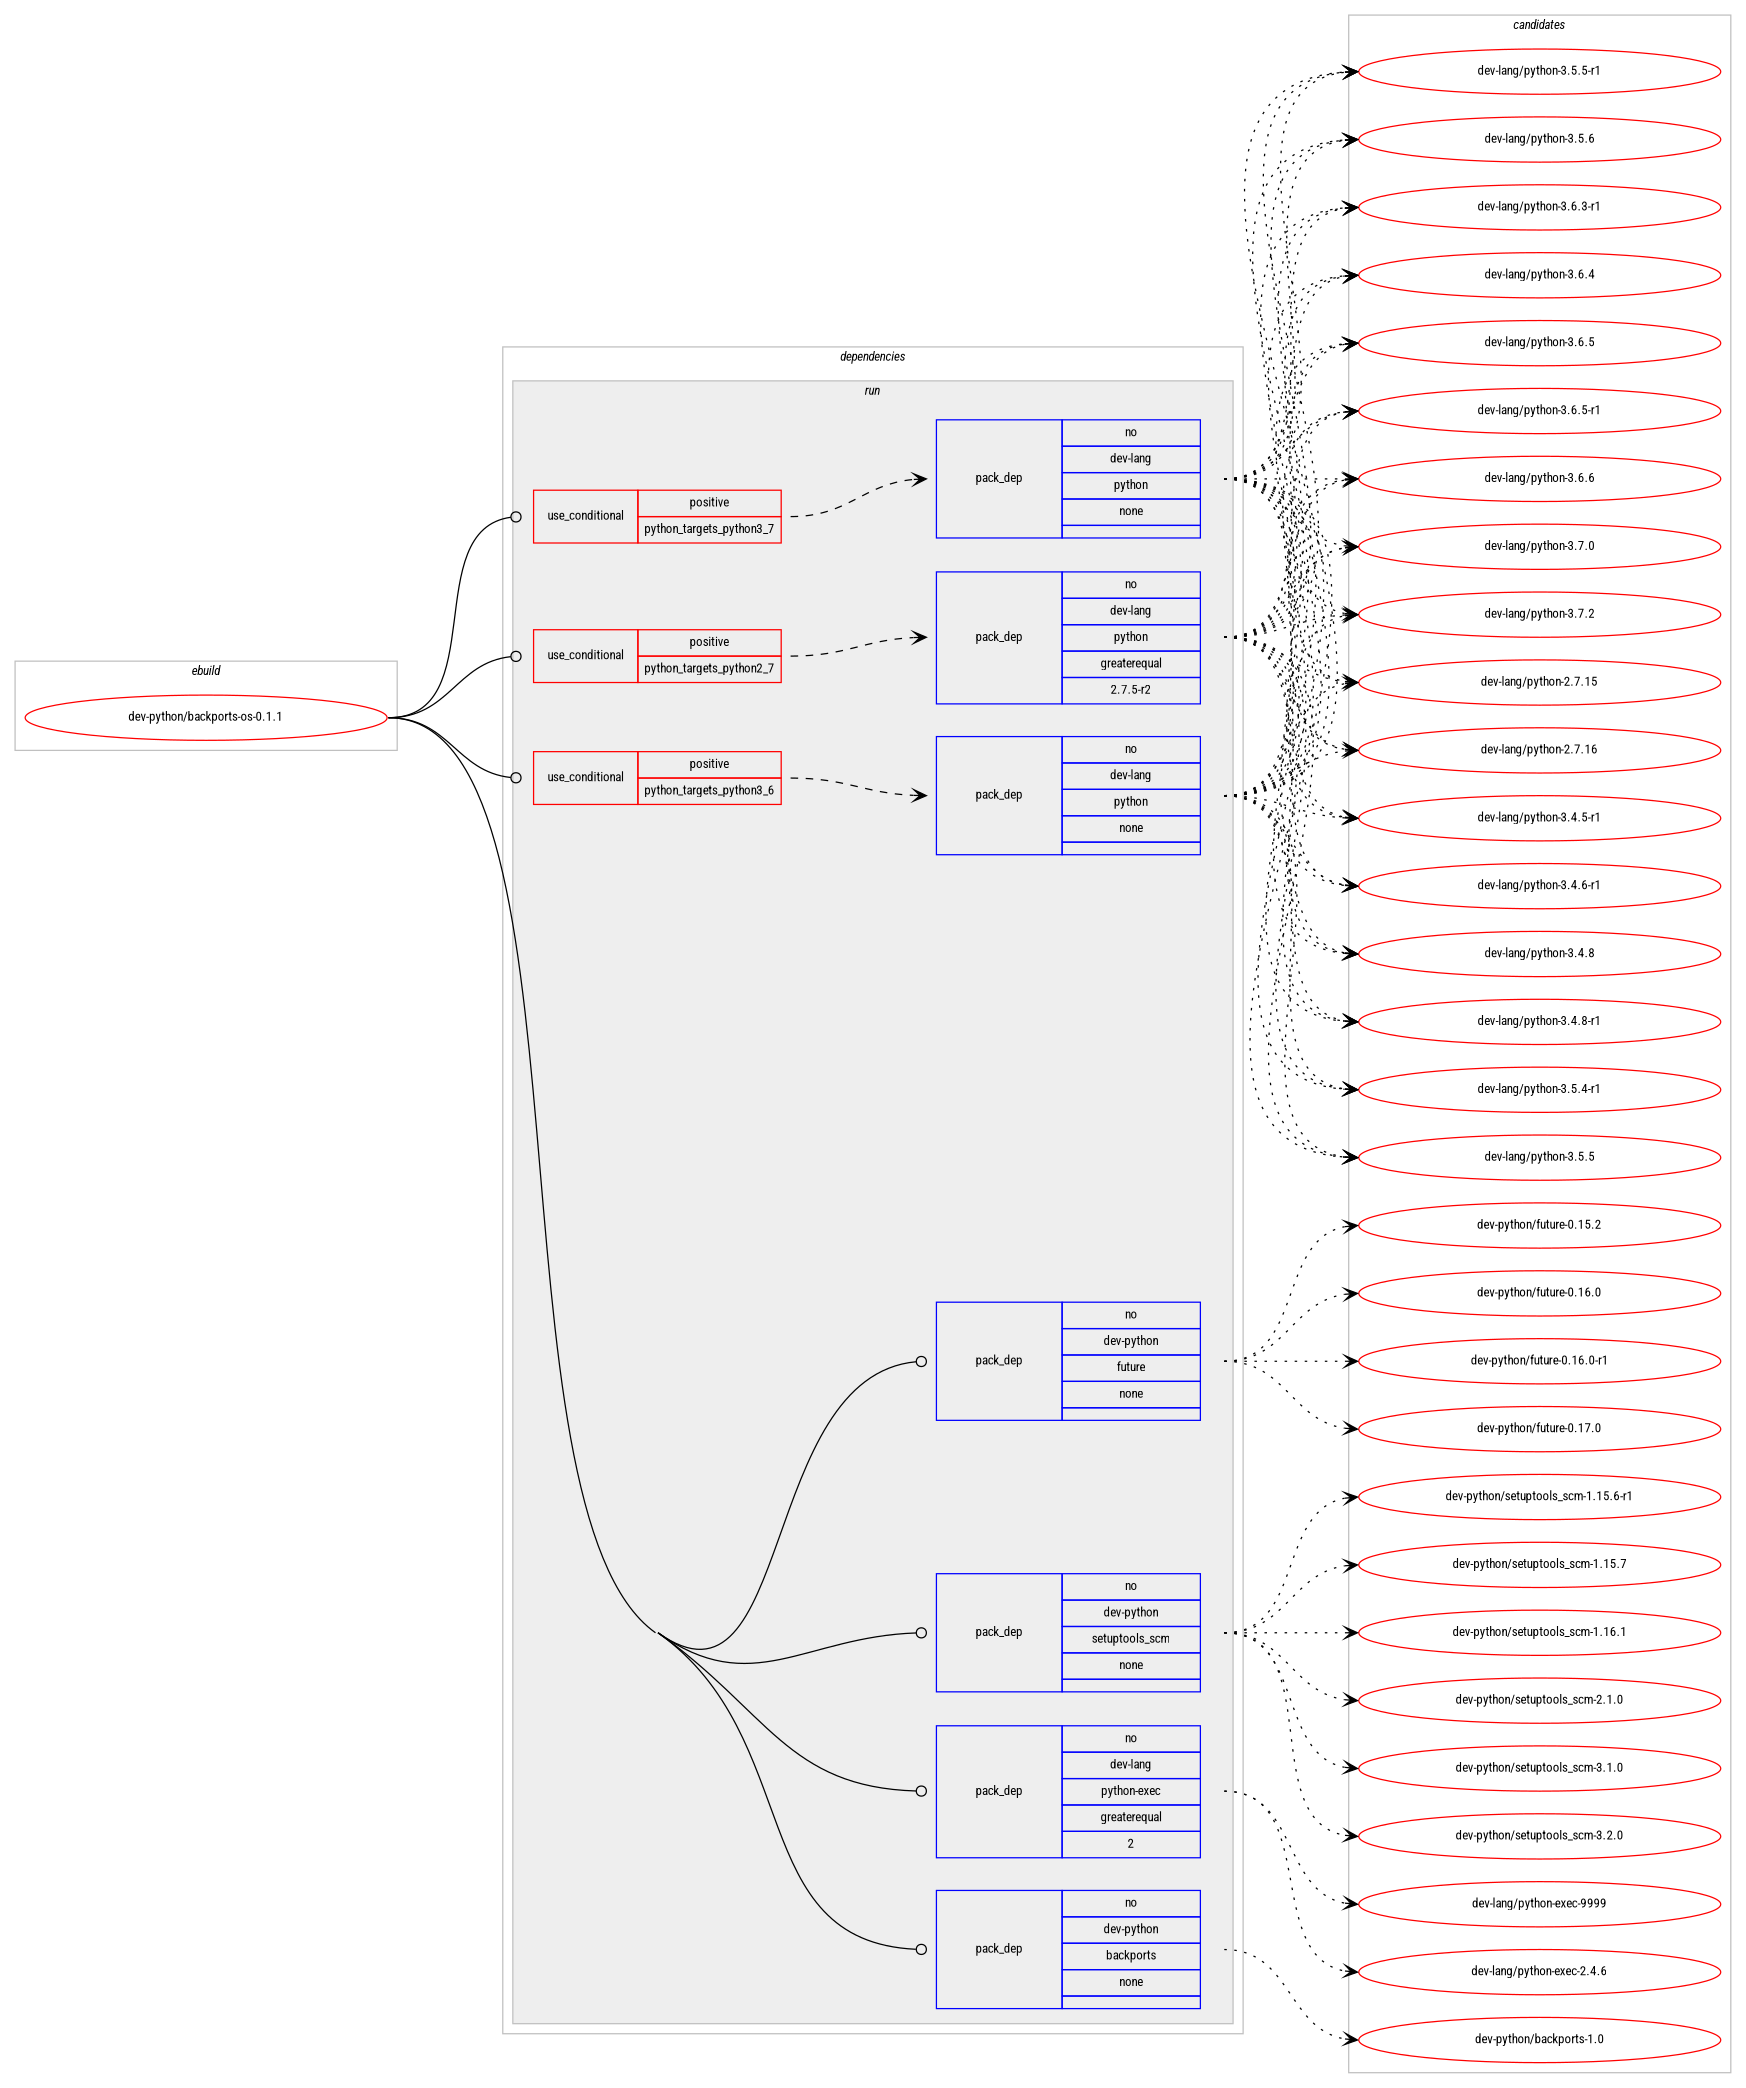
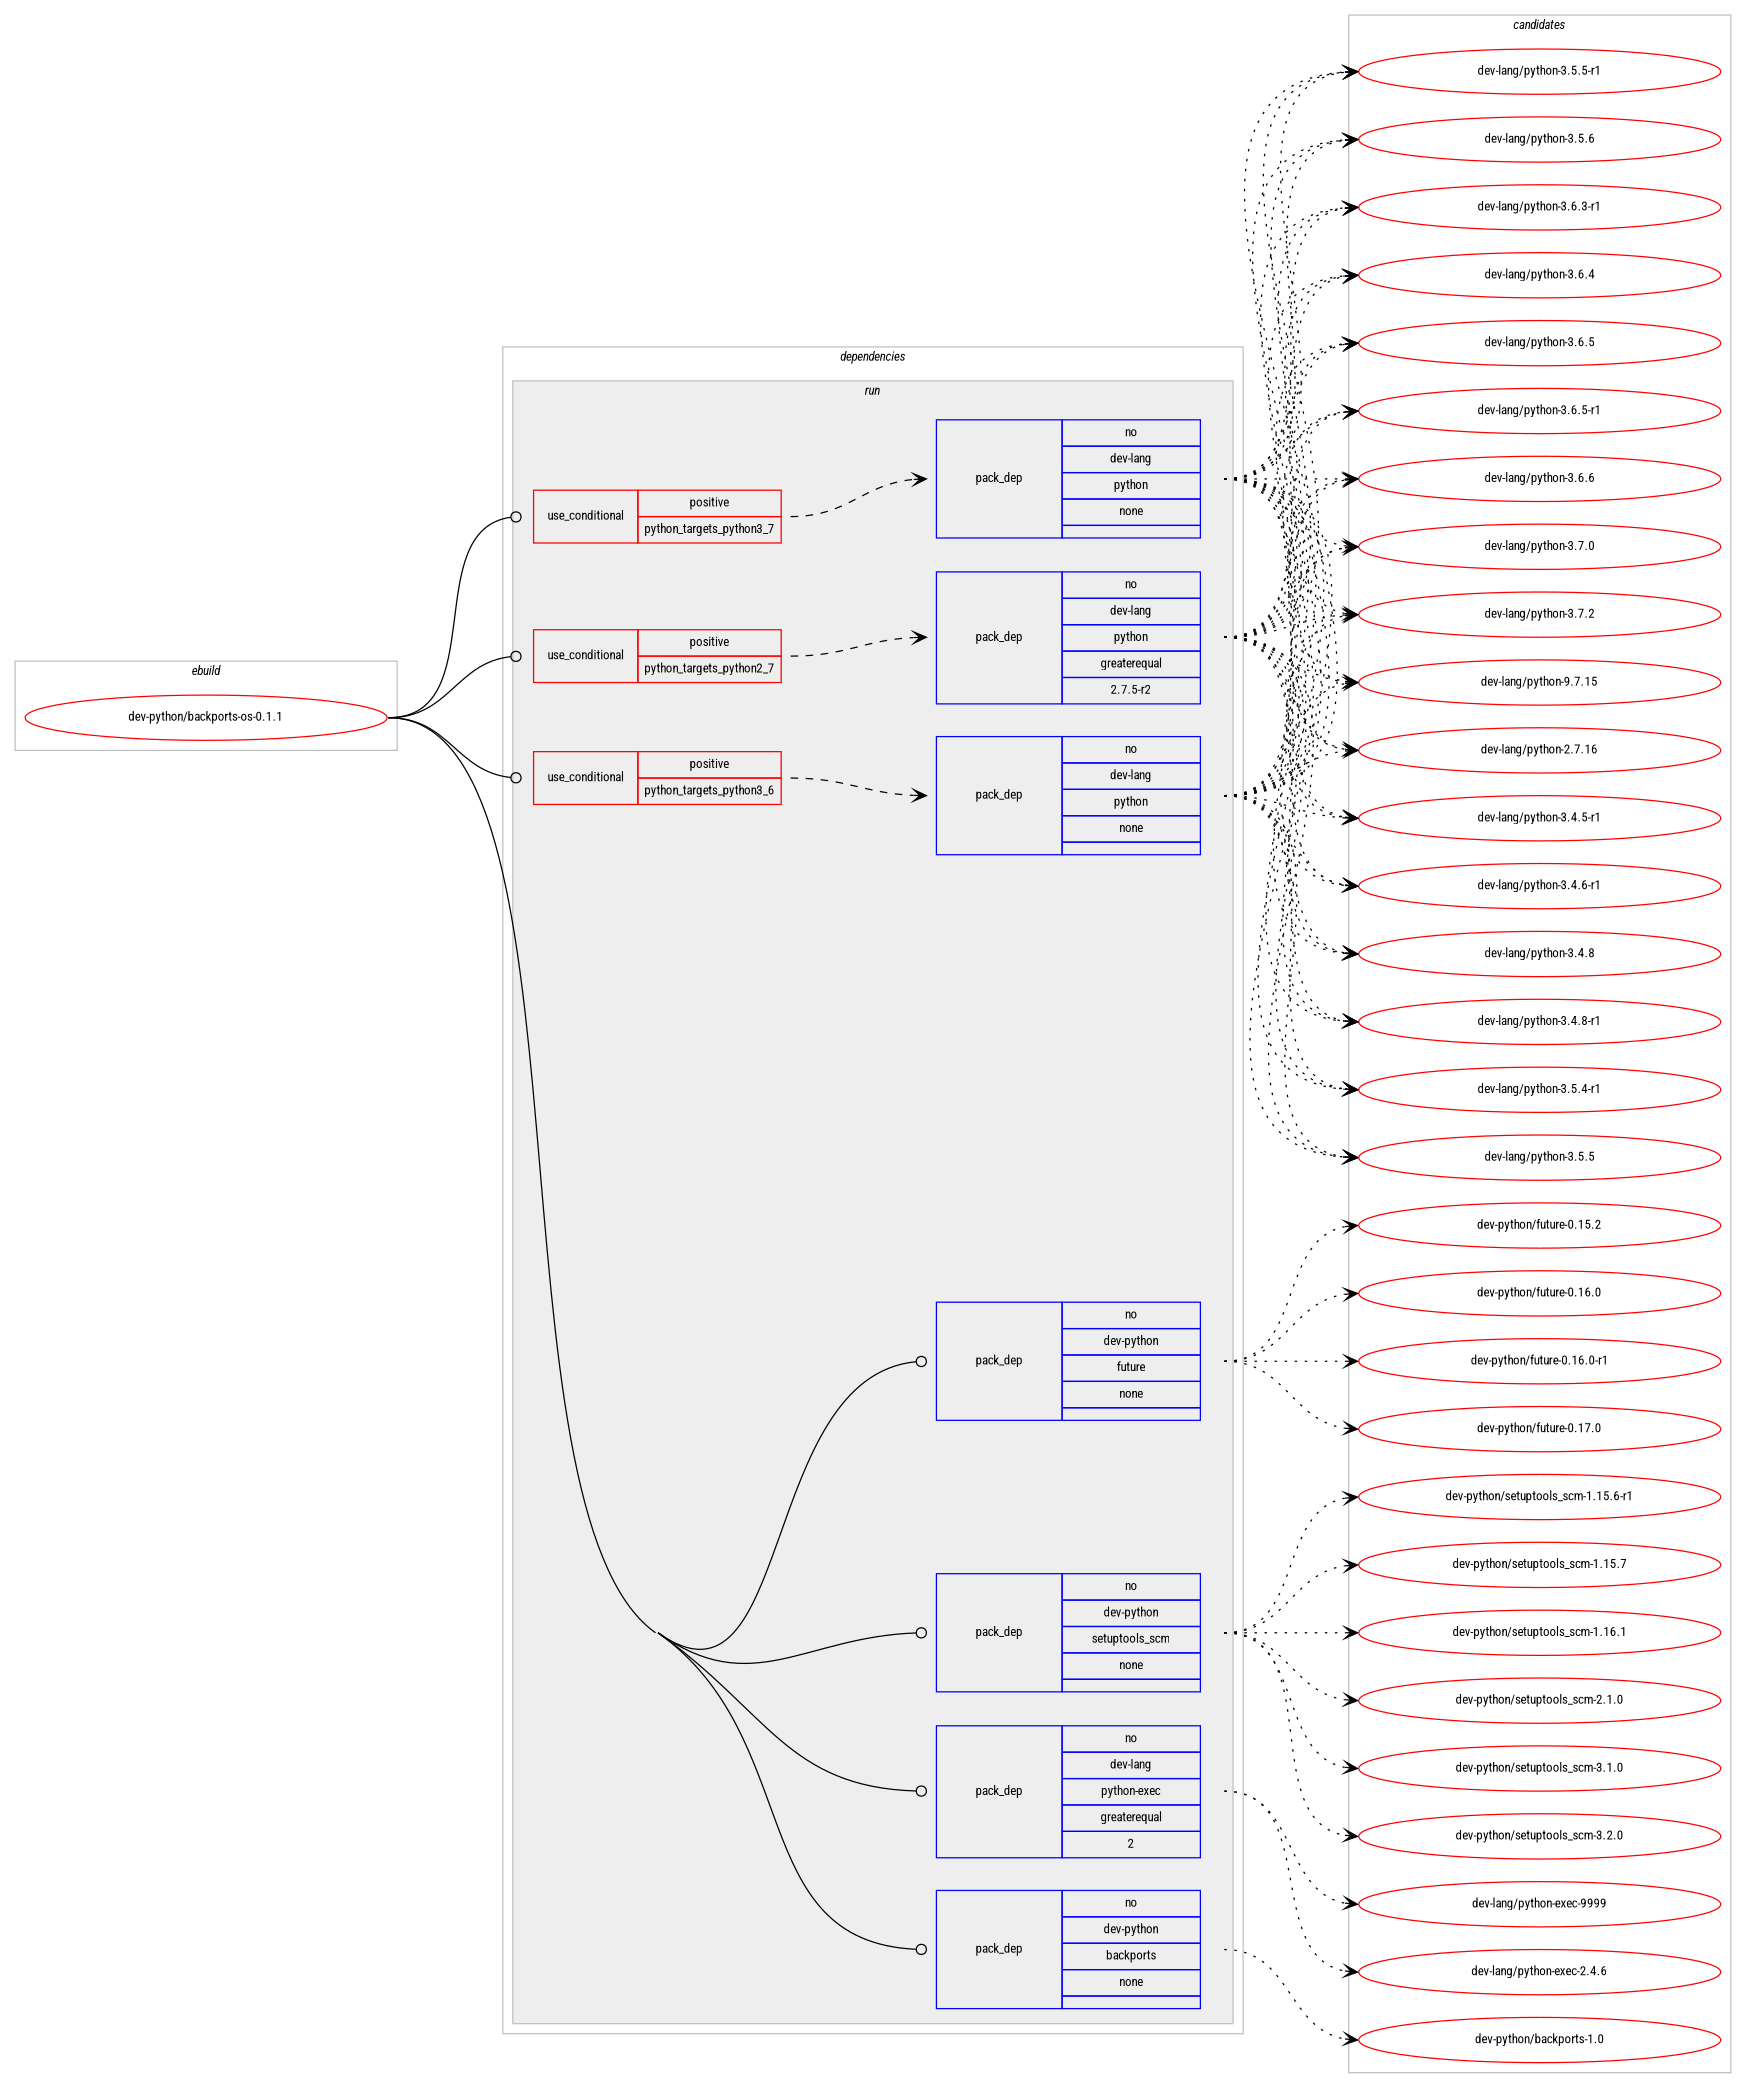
node "dev-lang/python-2.7.15": label "dev-lang/python-2.7.15" -> "dev-lang/python-9.7.15"
